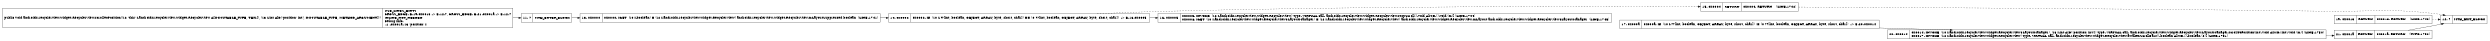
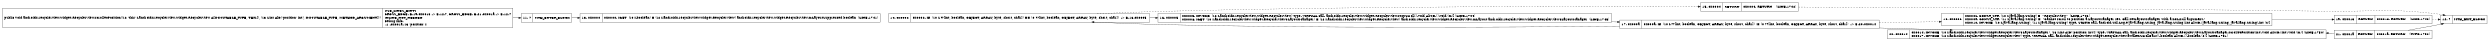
edge "13: 0x0000" -> "14: 0x0002": now "17: 0x000a" -> "14: 0x0002"
node "18: 0x000c": added
edge "16: 0x0005" -> "17: 0x000a": added
edge "20: 0x0014" -> "21: 0x001a": reversed
